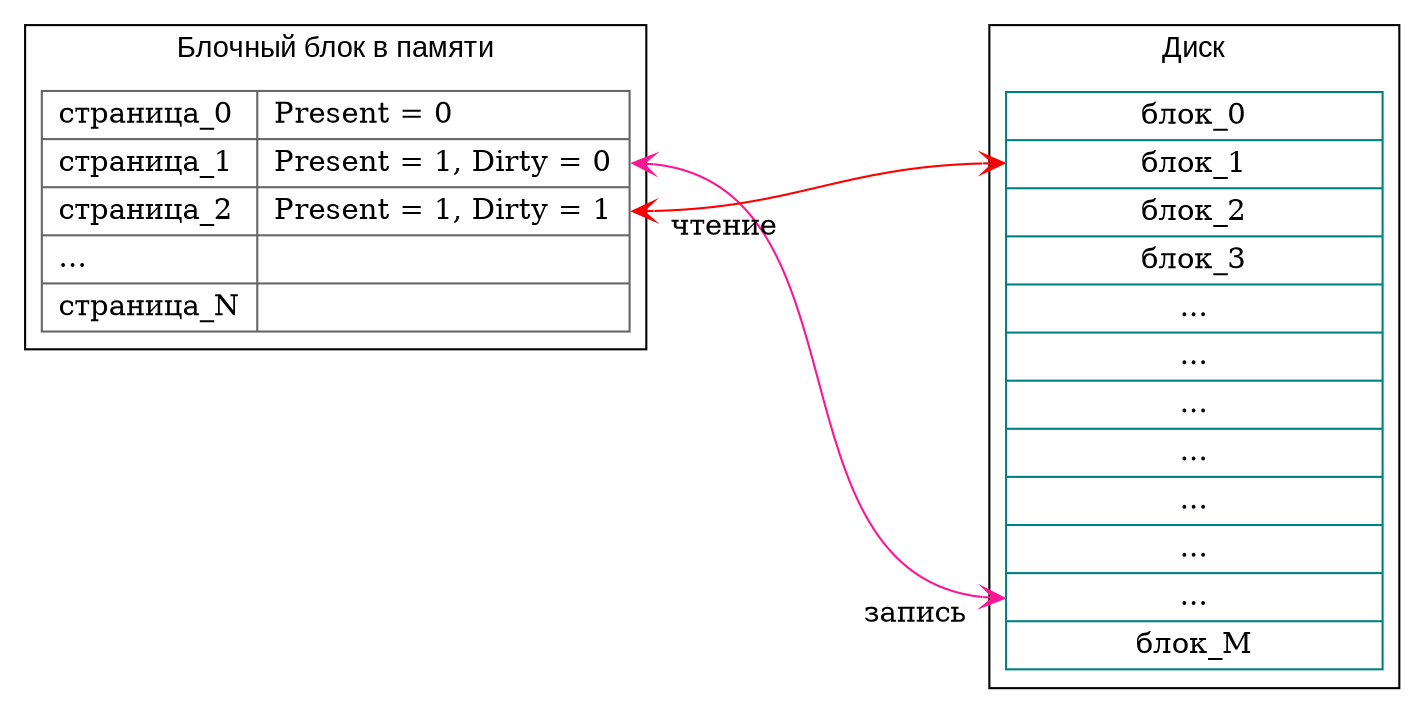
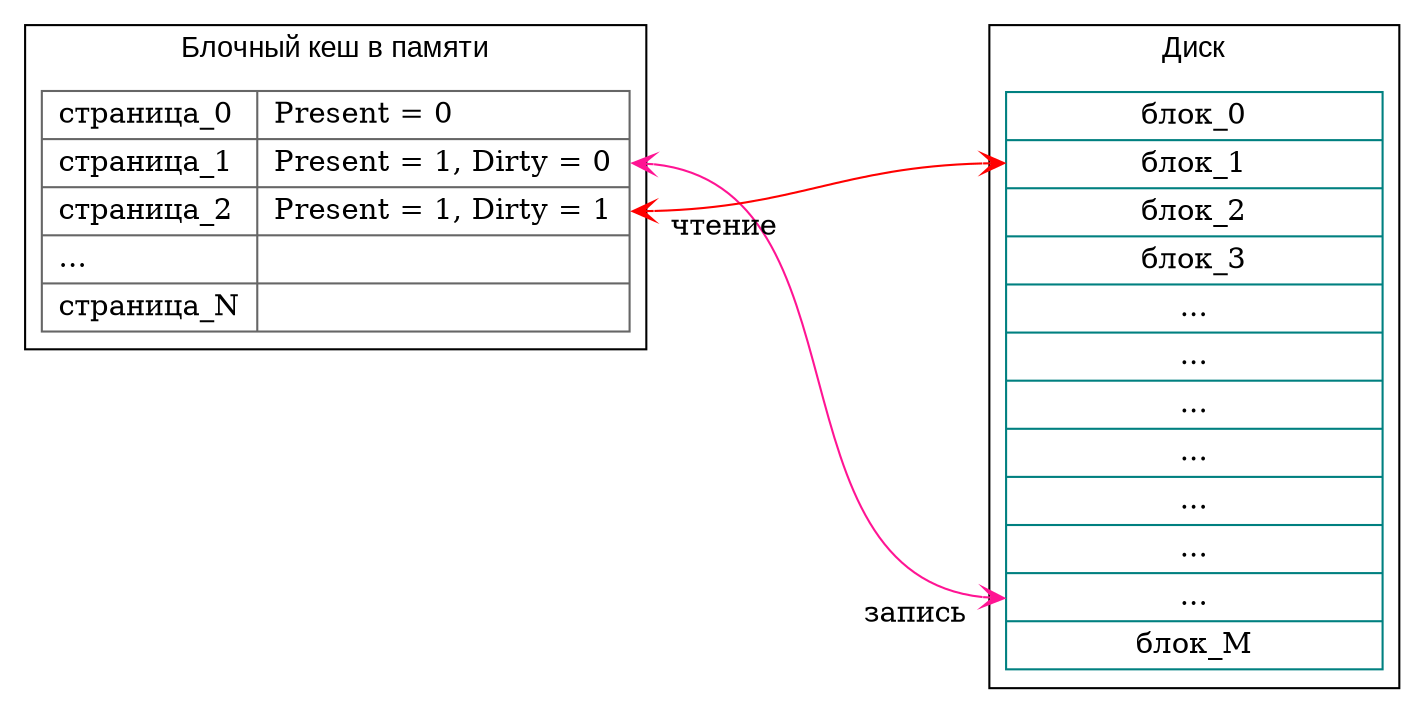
cluster "Блочный блок в памяти": label "Блочный блок в памяти" -> "Блочный кеш в памяти"
